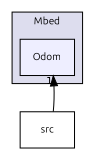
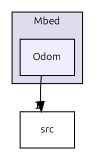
edge "src" -> "Odom": reversed
